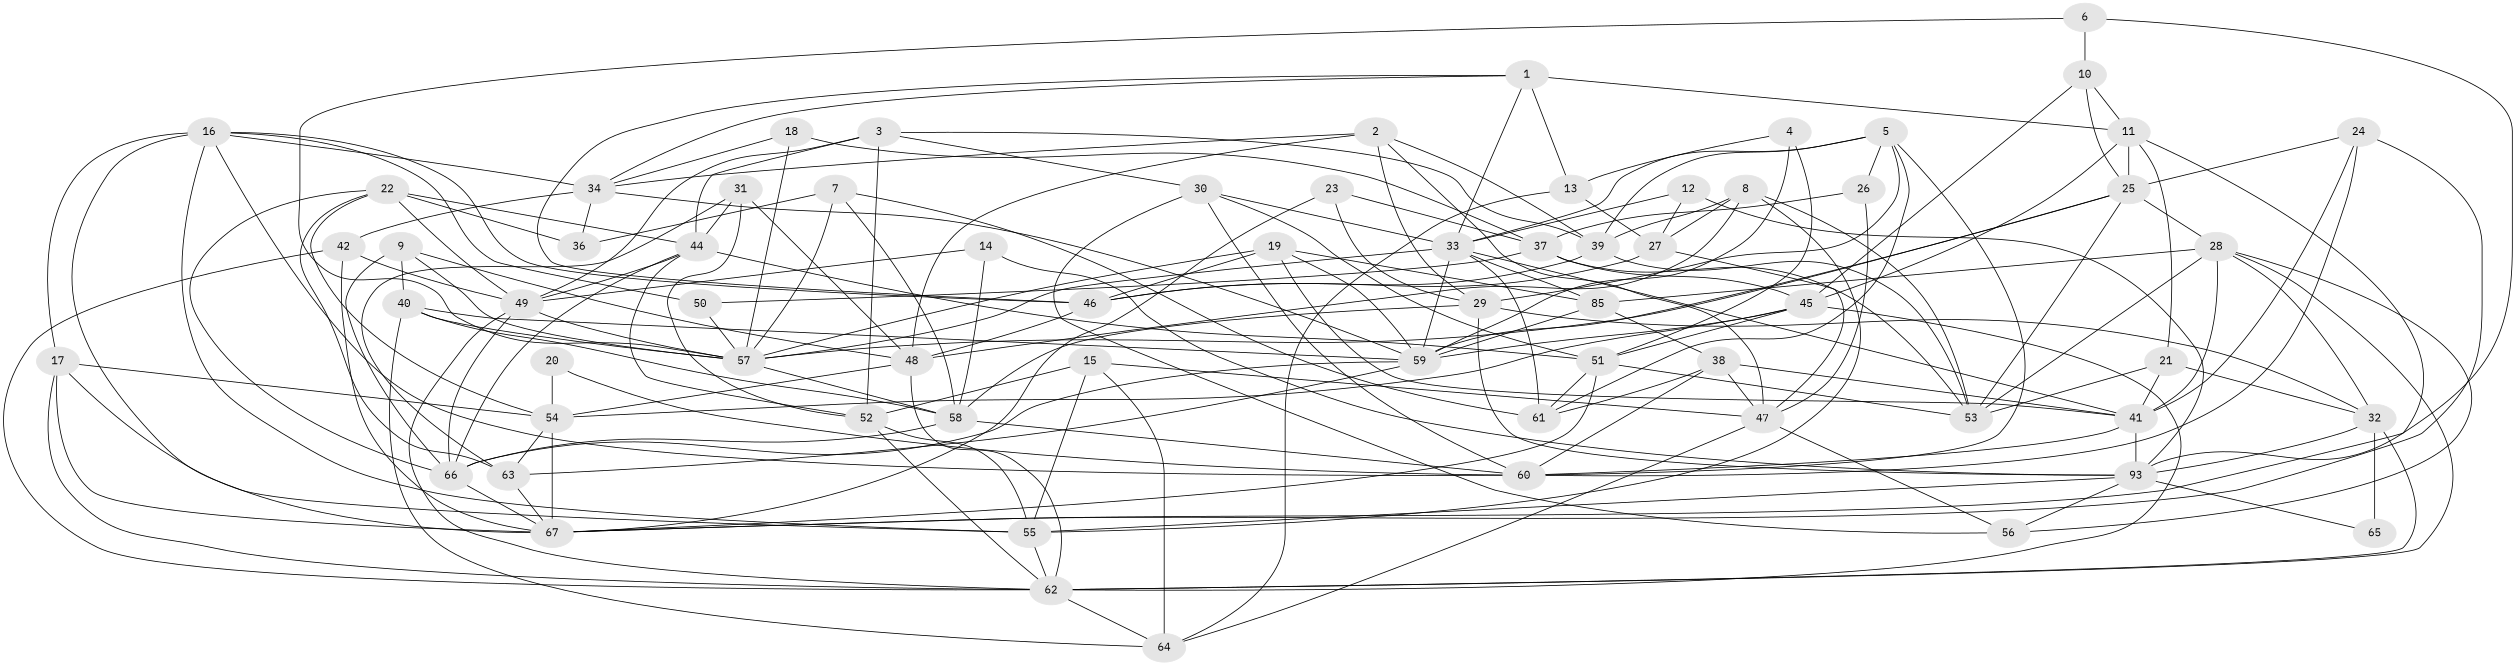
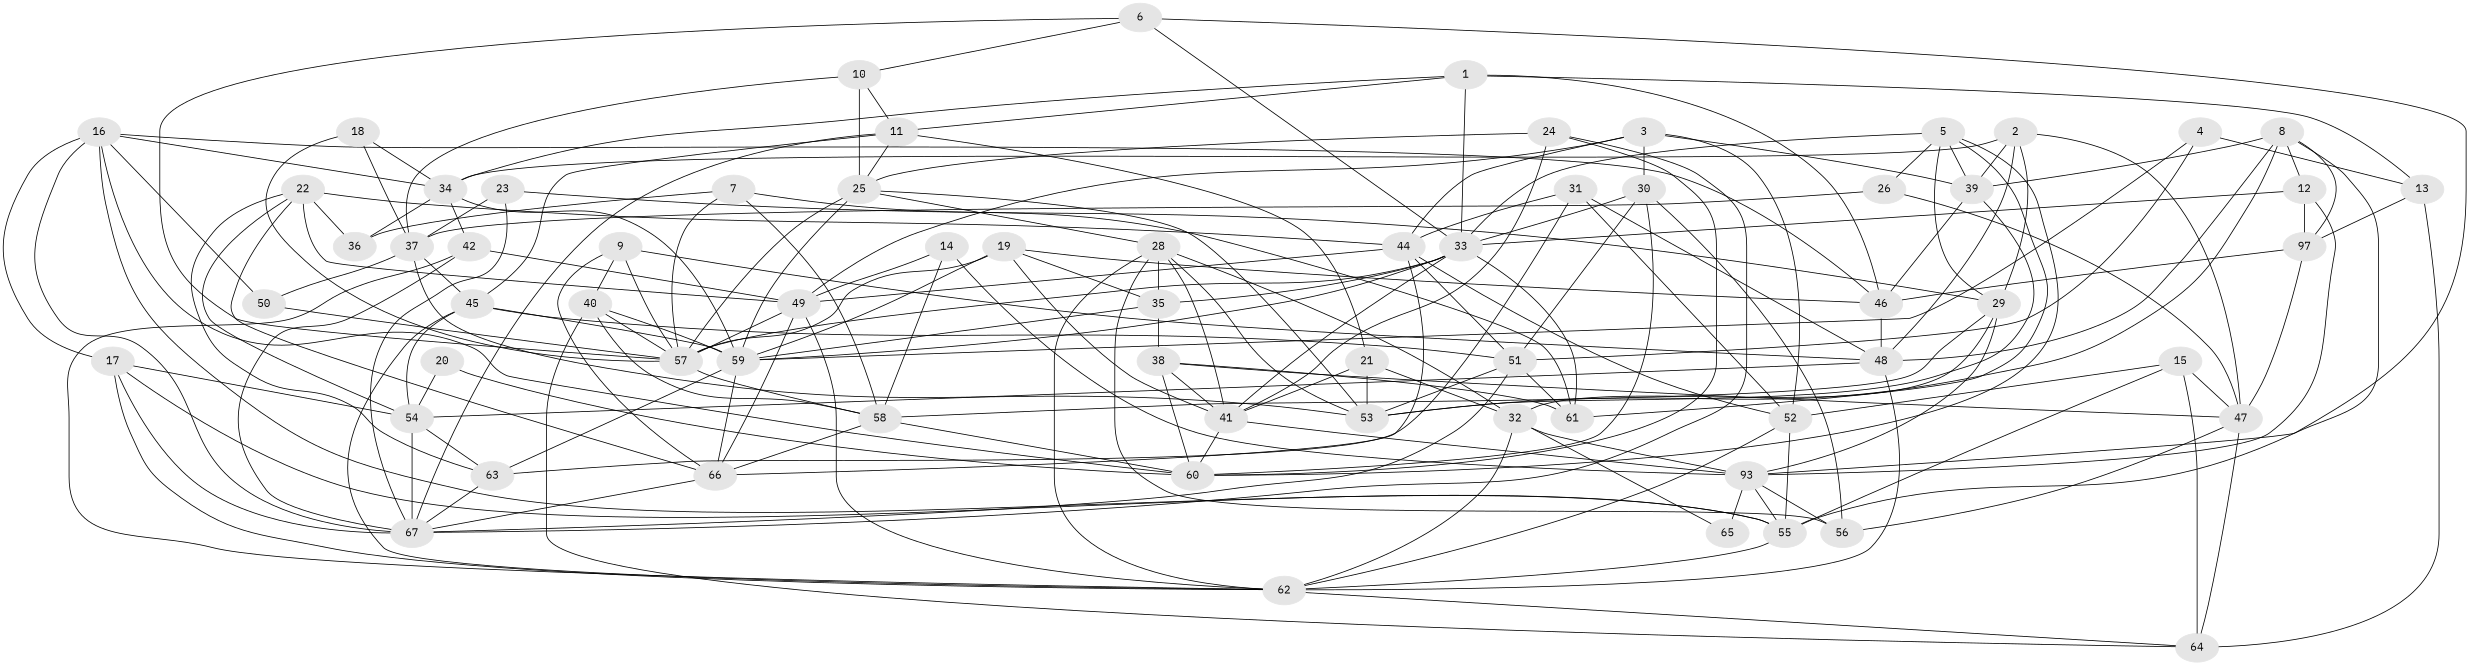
edge "6" -- "33": added
edge "8" -- "12": added
edge "10" -- "45": now "10" -- "37"
node "27": label "27" -> "97"
node "85": label "85" -> "35"
